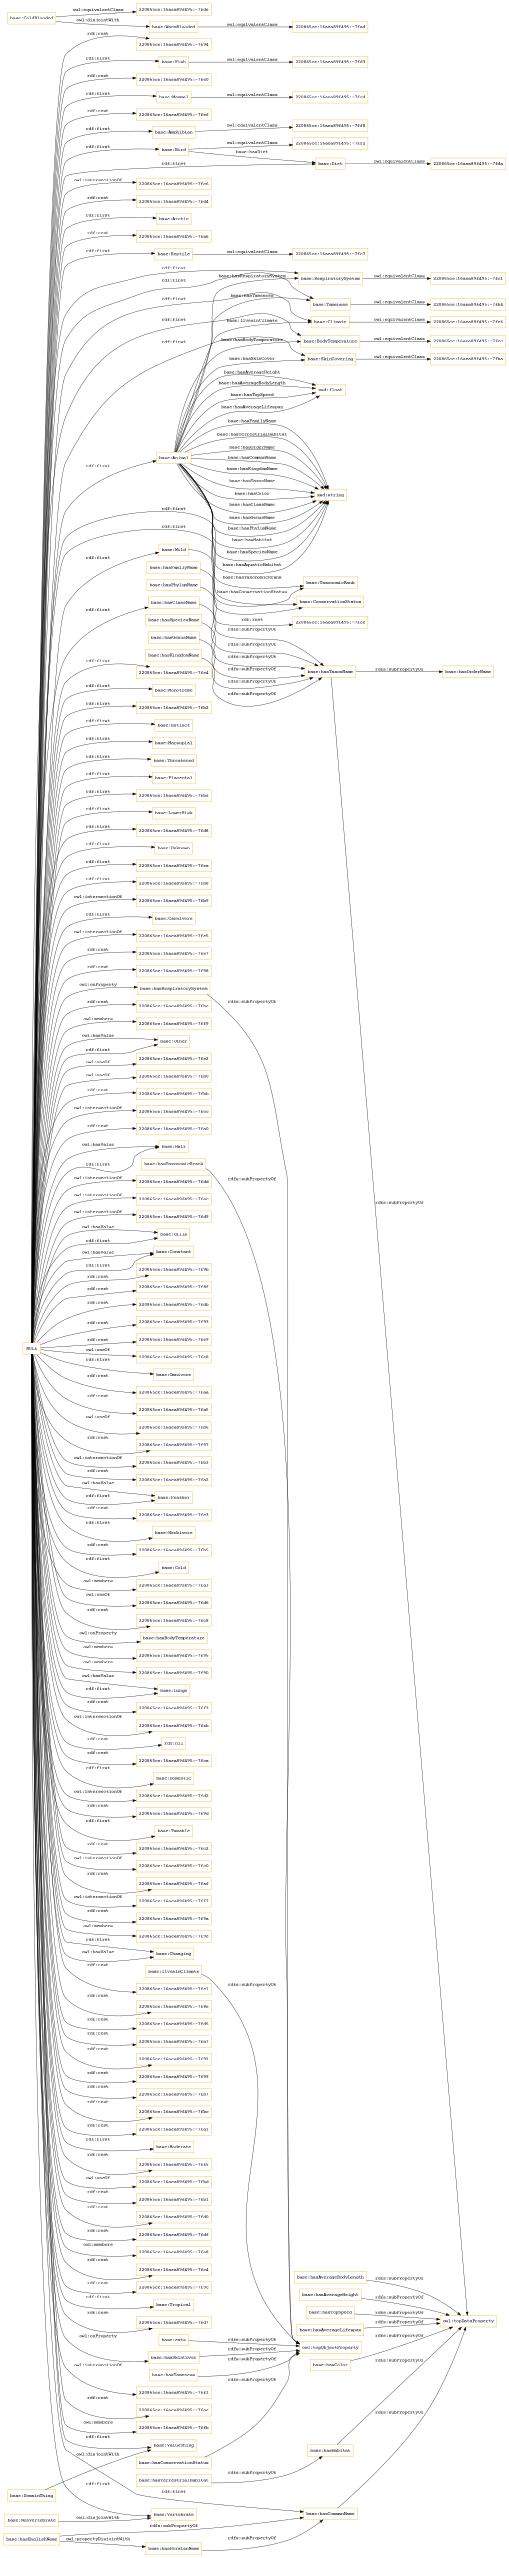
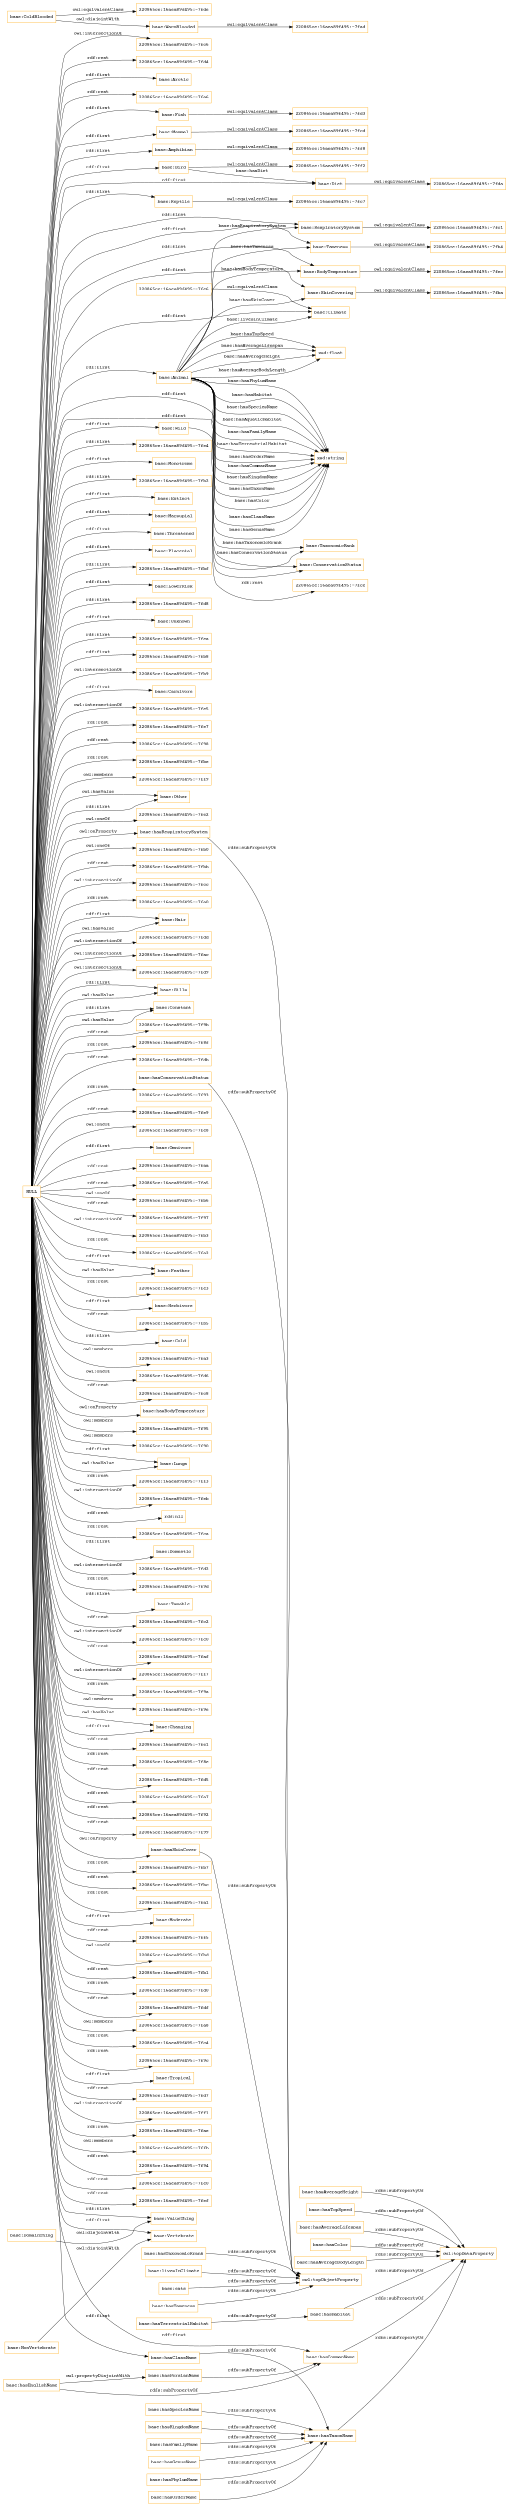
edge "base:Climate" -> "220865ce:16aea89f495:-7fe6": reversed
edge "base:hasTaxonName" -> "base:hasOrderName": reversed
